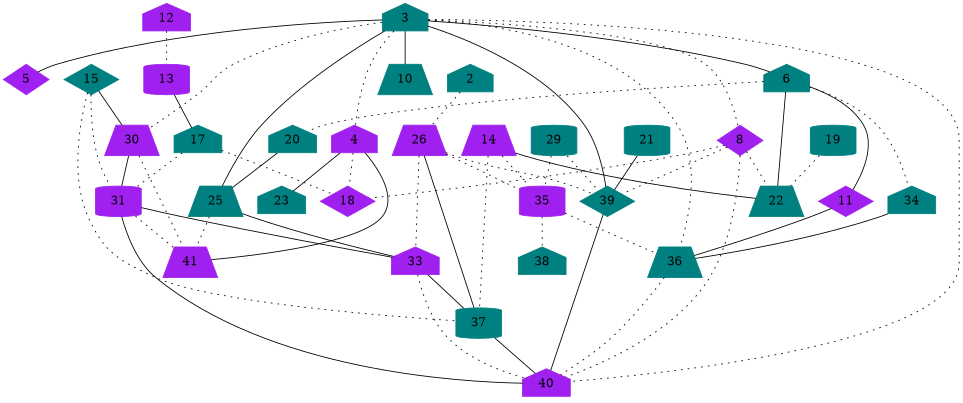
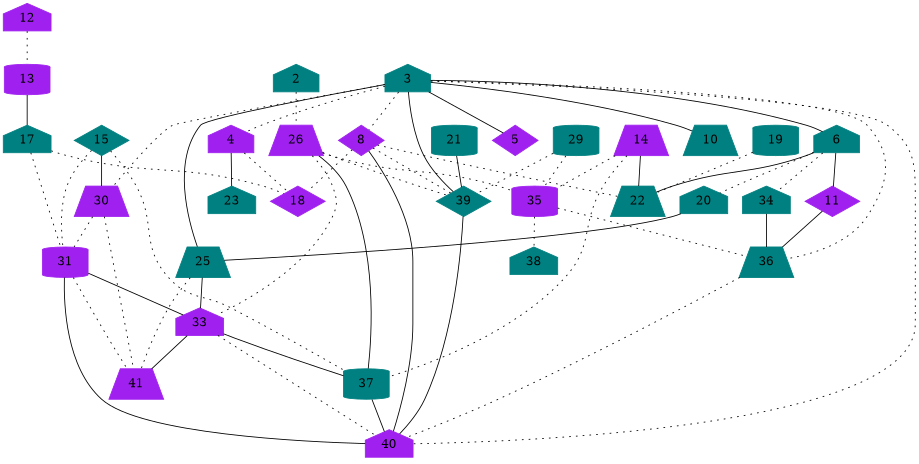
edge "30" -- "31": style solid -> dotted
edge "4" -- "41": now "33" -- "41"
edge "8" -- "40": style dotted -> solid
